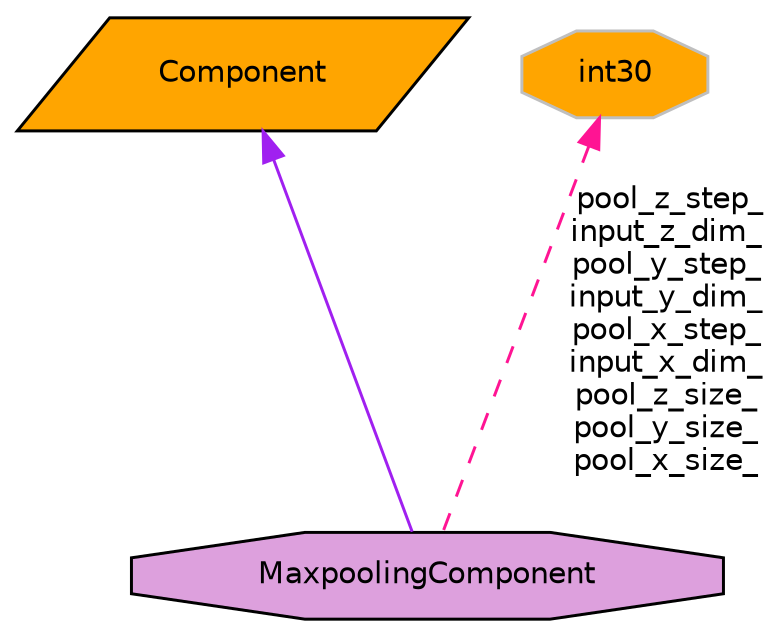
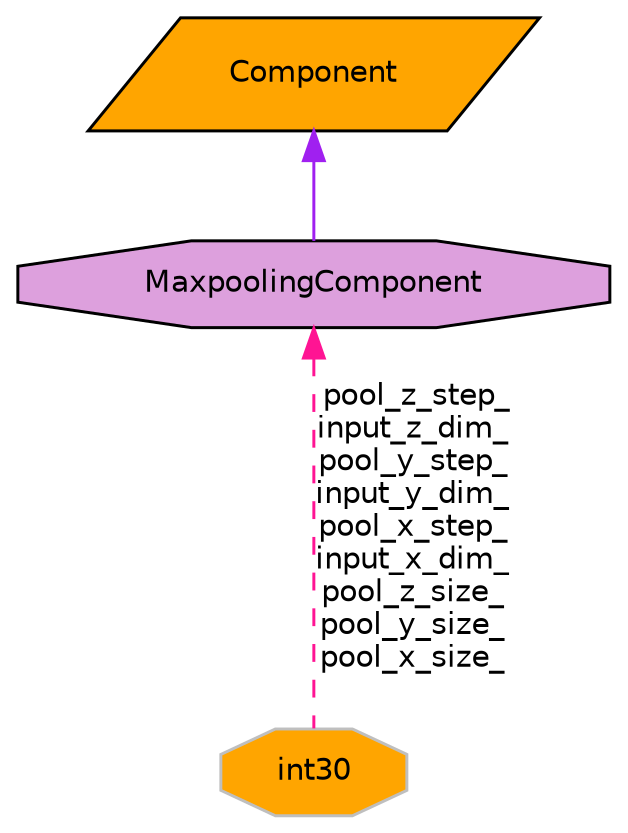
edge "MaxpoolingComponent" -> "int30": reversed
